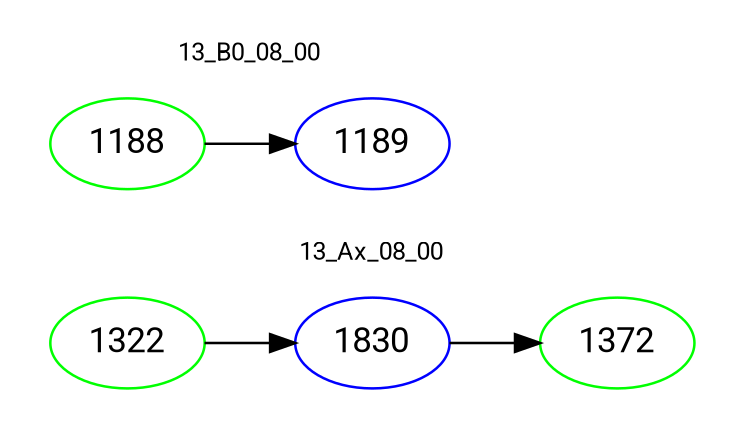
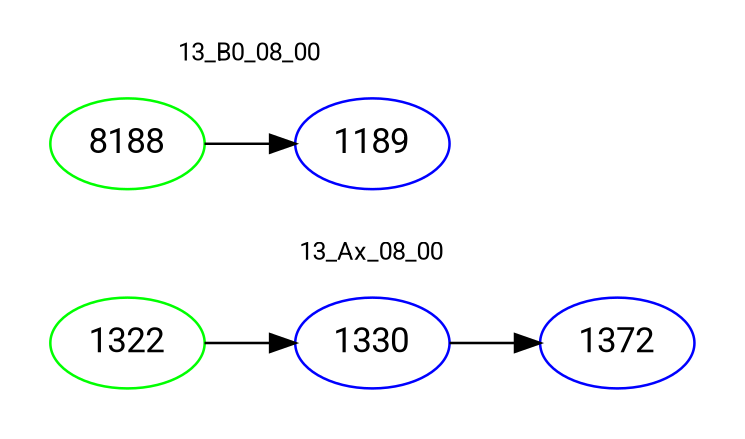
node "1188": label "1188" -> "8188"
node "1830": label "1830" -> "1330"
node "1372": color green -> blue
